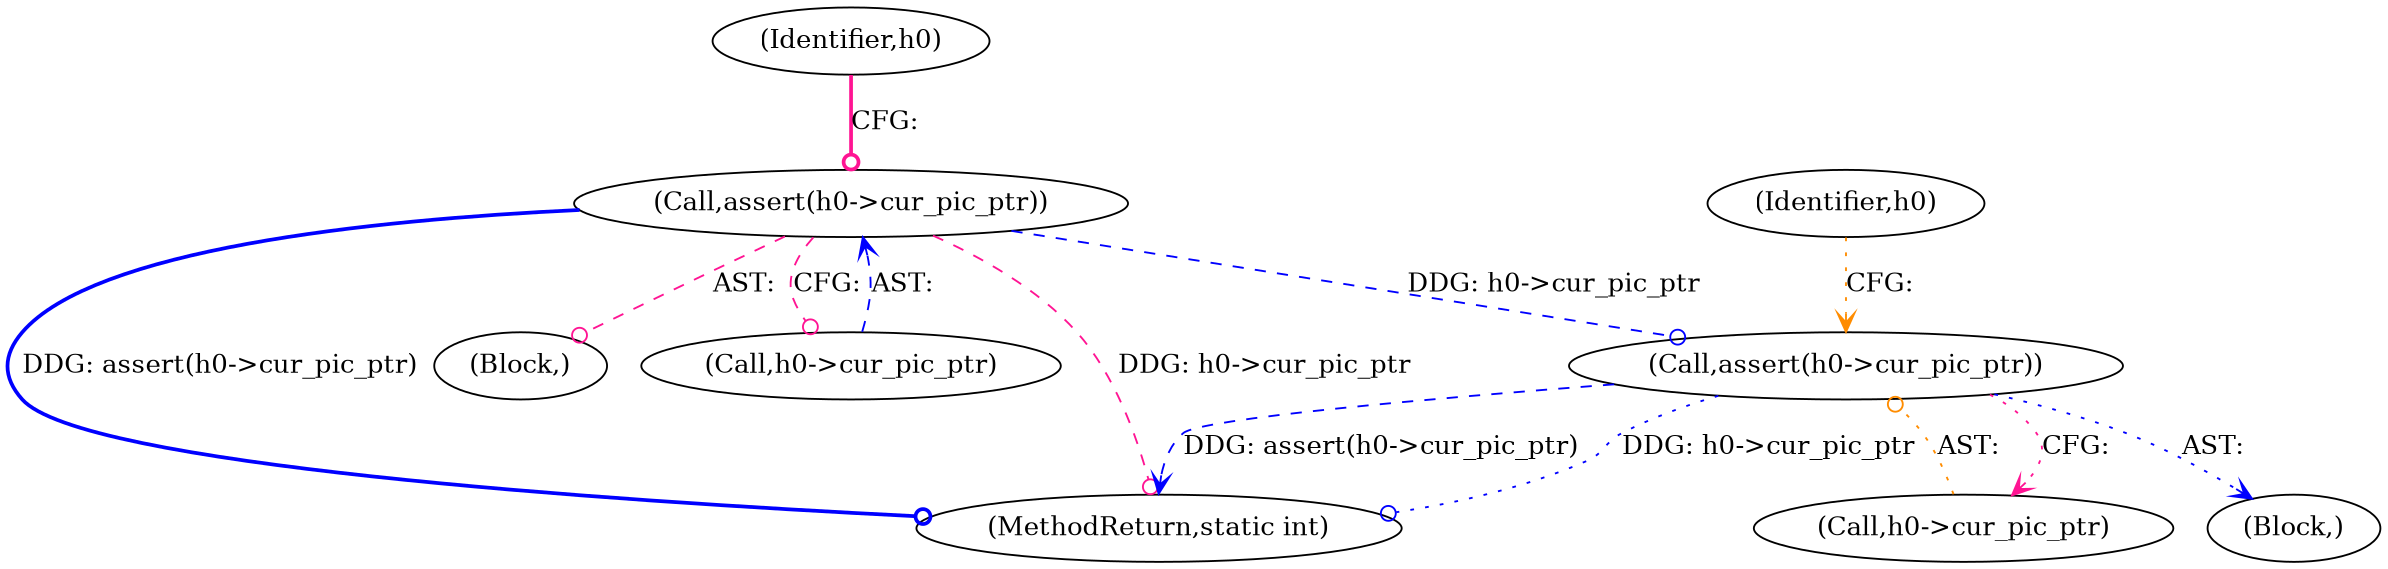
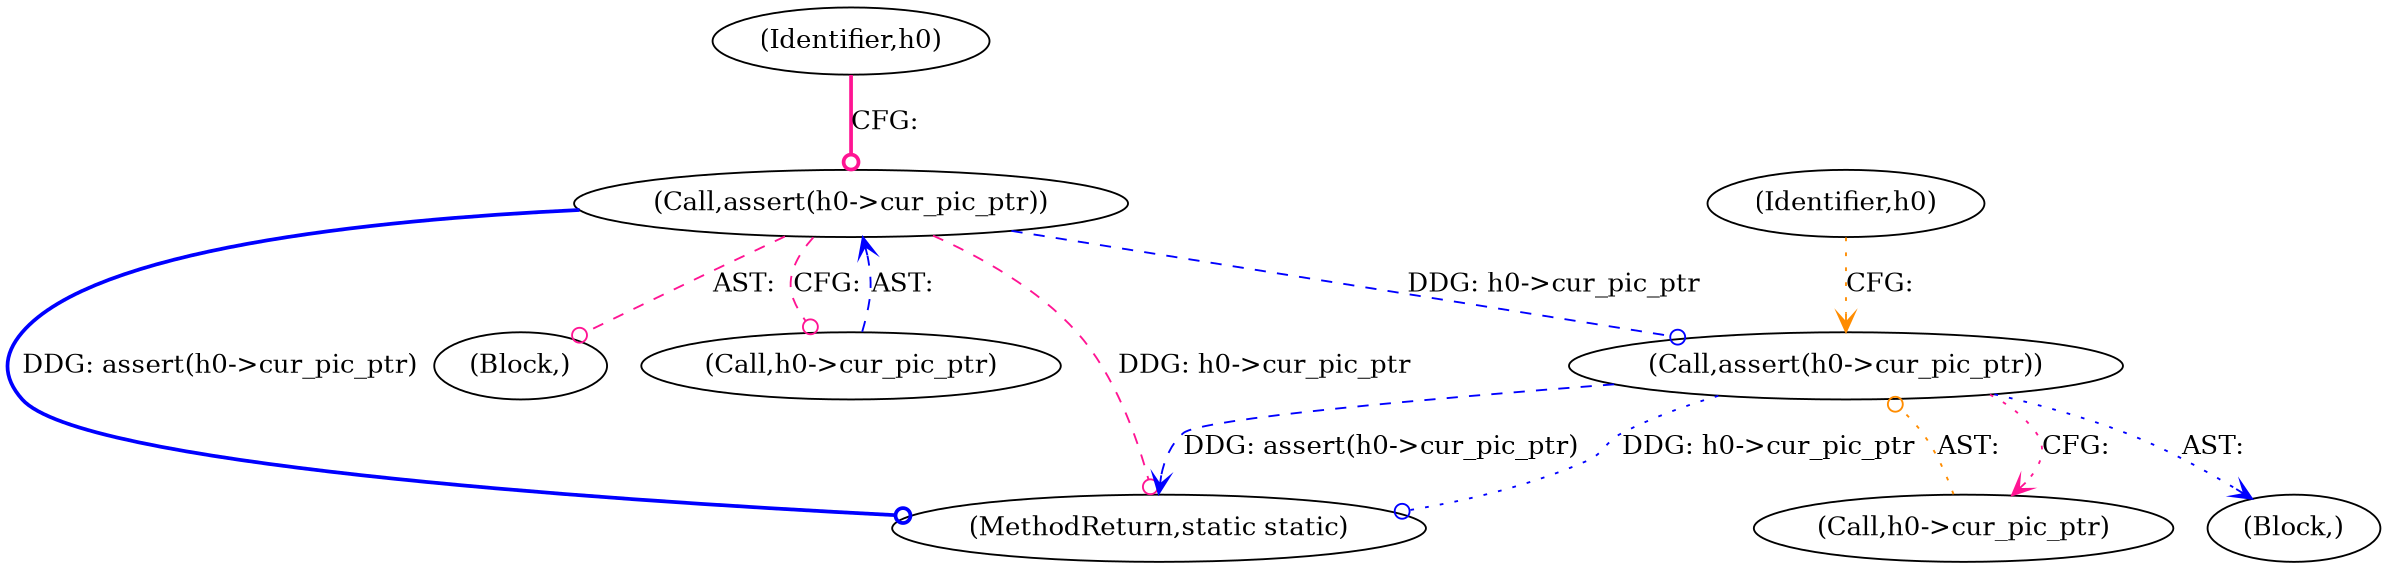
node "(MethodReturn,static int)": label "(MethodReturn,static int)" -> "(MethodReturn,static static)"
